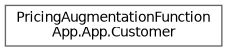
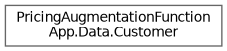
node "PricingAugmentationFunction App.App.Customer": label "PricingAugmentationFunction App.App.Customer" -> "PricingAugmentationFunction App.Data.Customer"
